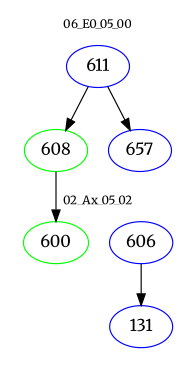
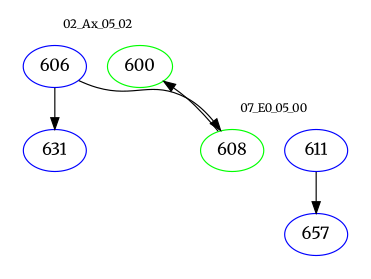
cluster "06_E0_05_00": label "06_E0_05_00" -> "07_E0_05_00"
edge "611" -> "608": now "606" -> "608"
node "131": label "131" -> "631"
